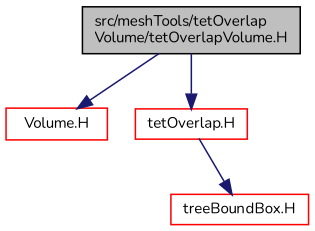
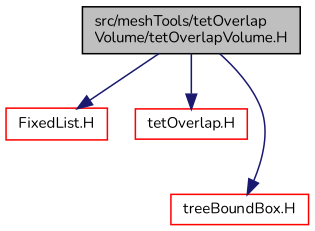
node "Volume.H": label "Volume.H" -> "FixedList.H"
edge "tetOverlap.H" -> "treeBoundBox.H": now "src/meshTools/tetOverlap Volume/tetOverlapVolume.H" -> "treeBoundBox.H"
